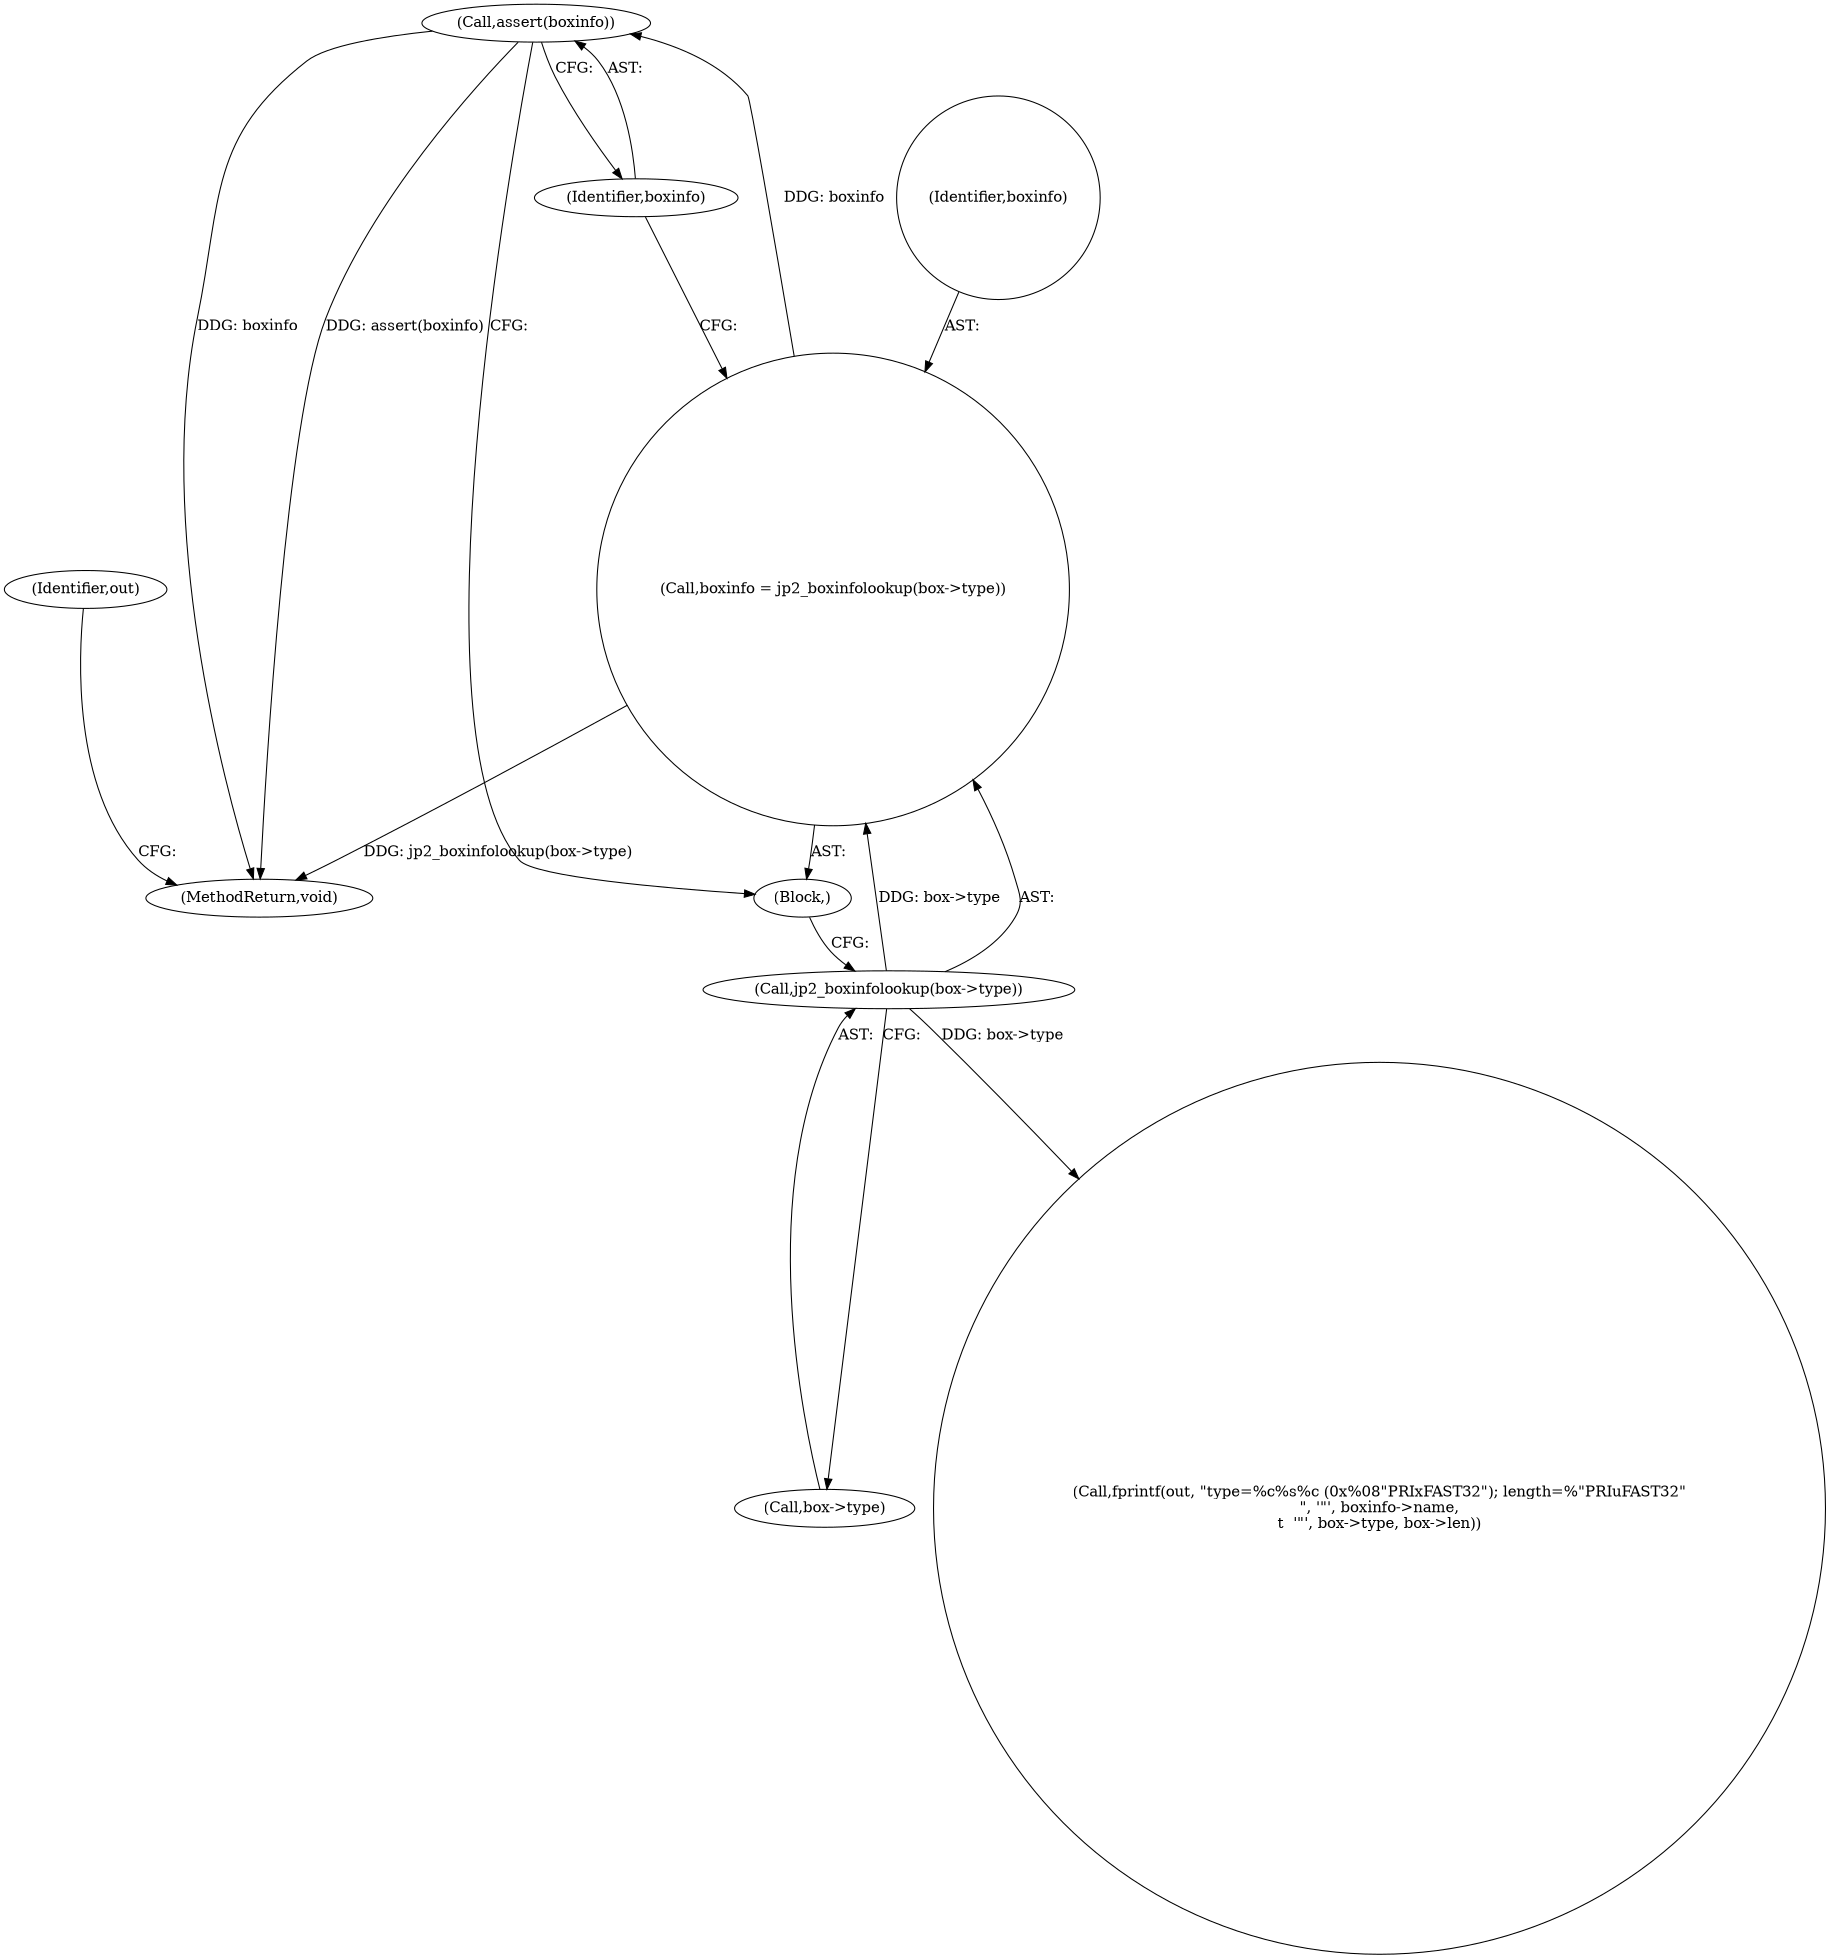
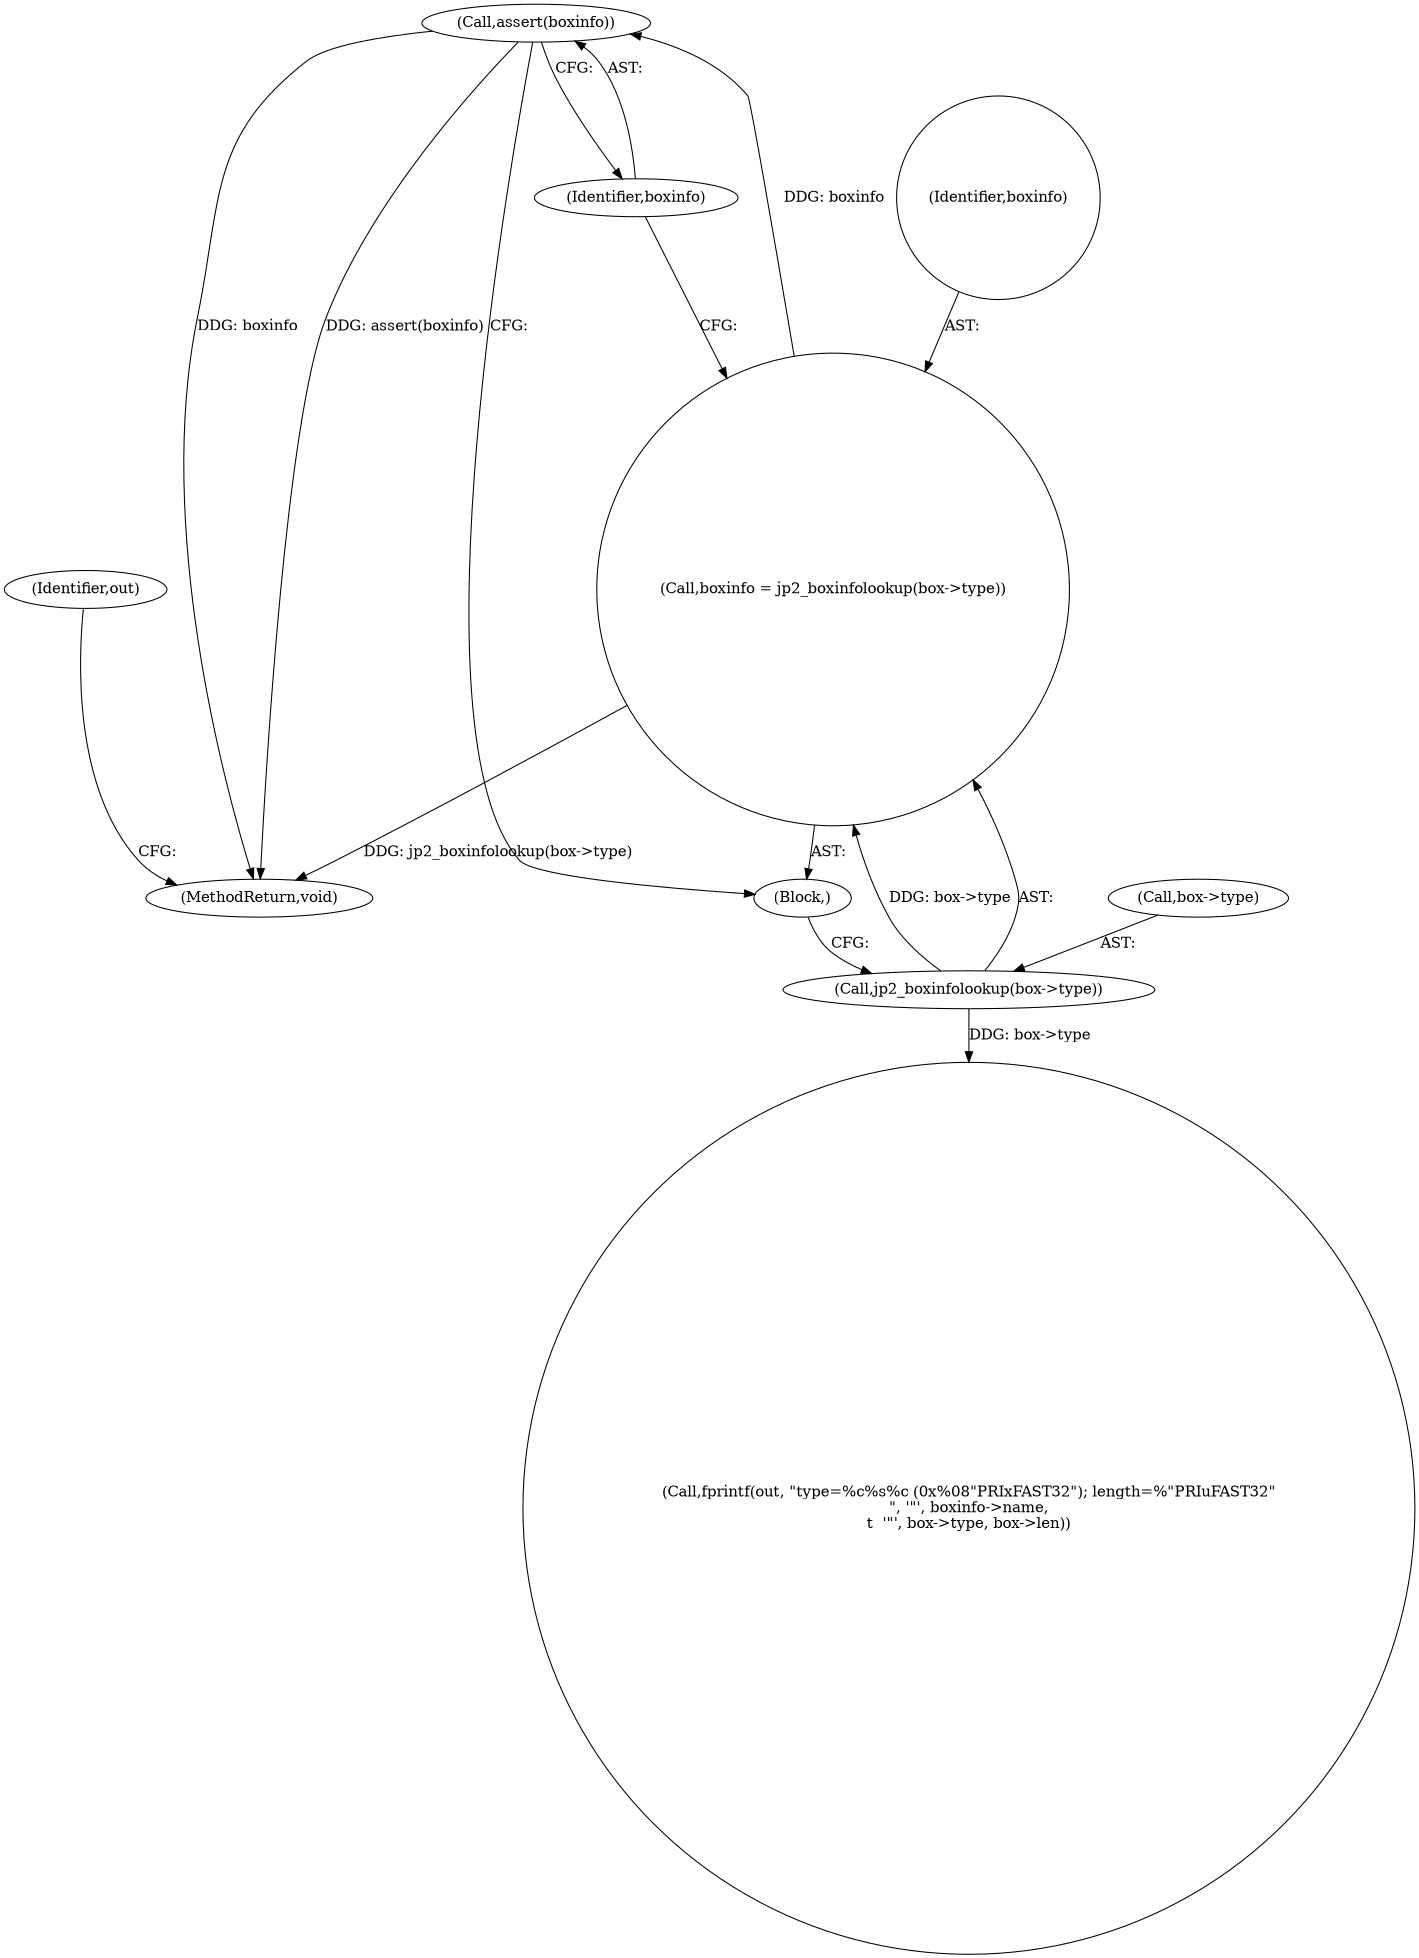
edge "(Call,jp2_boxinfolookup(box->type))" -> "(Call,box->type)": removed, label "CFG:"
